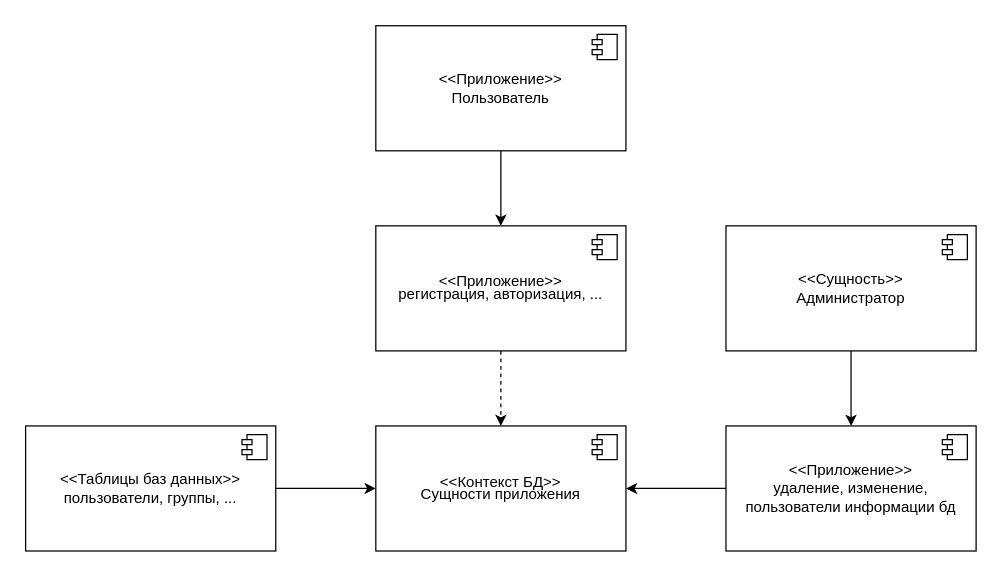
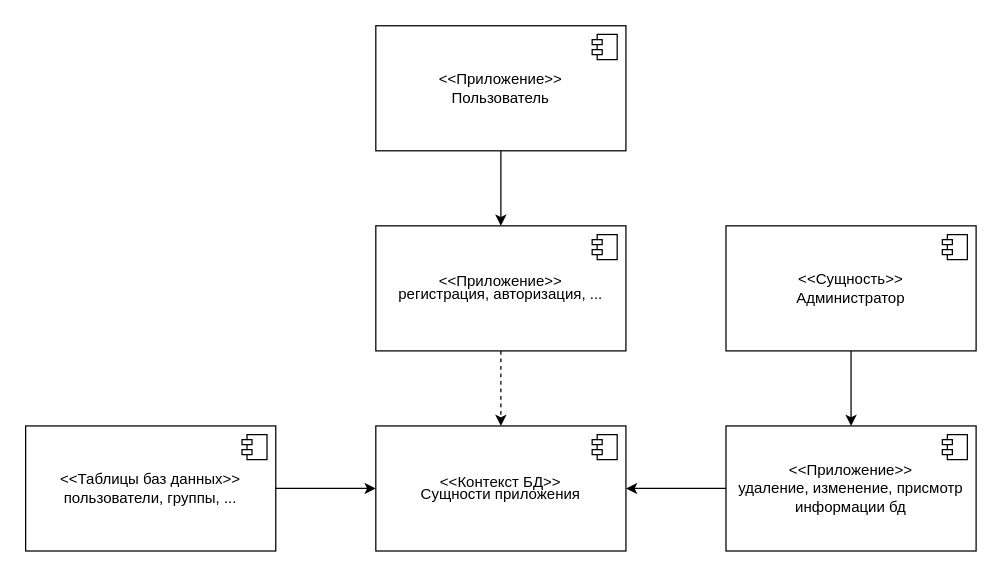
node "<<Приложение>> удаление, изменение, пользователи информации бд": label "<<Приложение>> удаление, изменение, пользователи информации бд" -> "<<Приложение>> удаление, изменение, присмотр информации бд"
